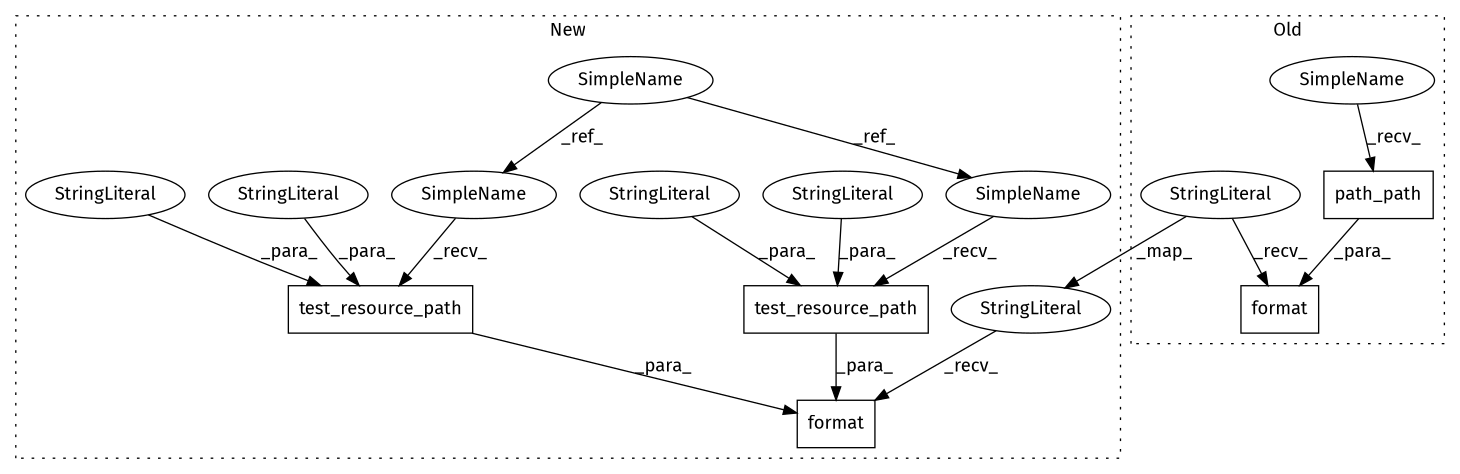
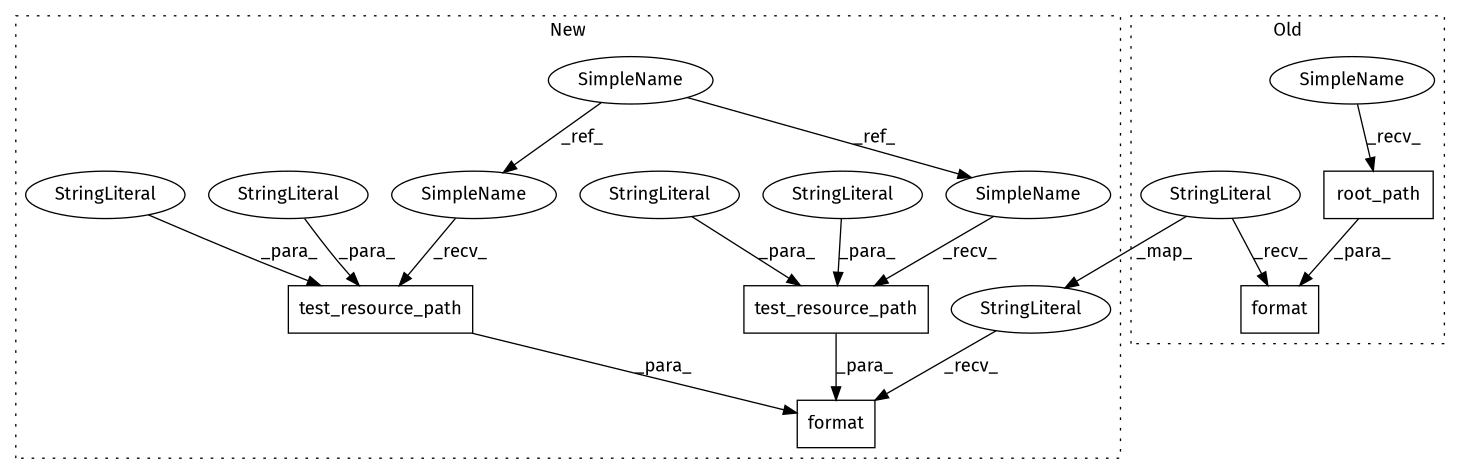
node "path_path": label "path_path" -> "root_path"
